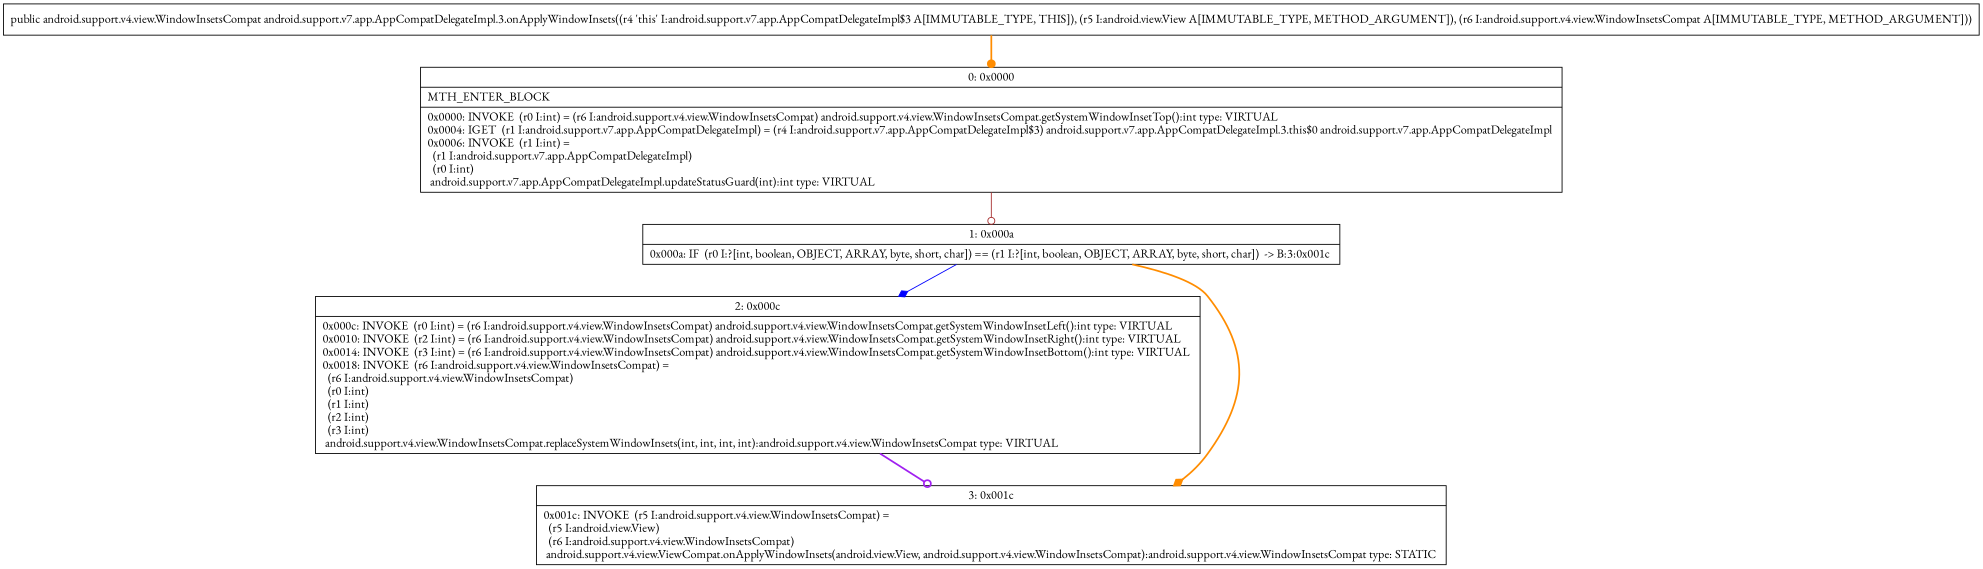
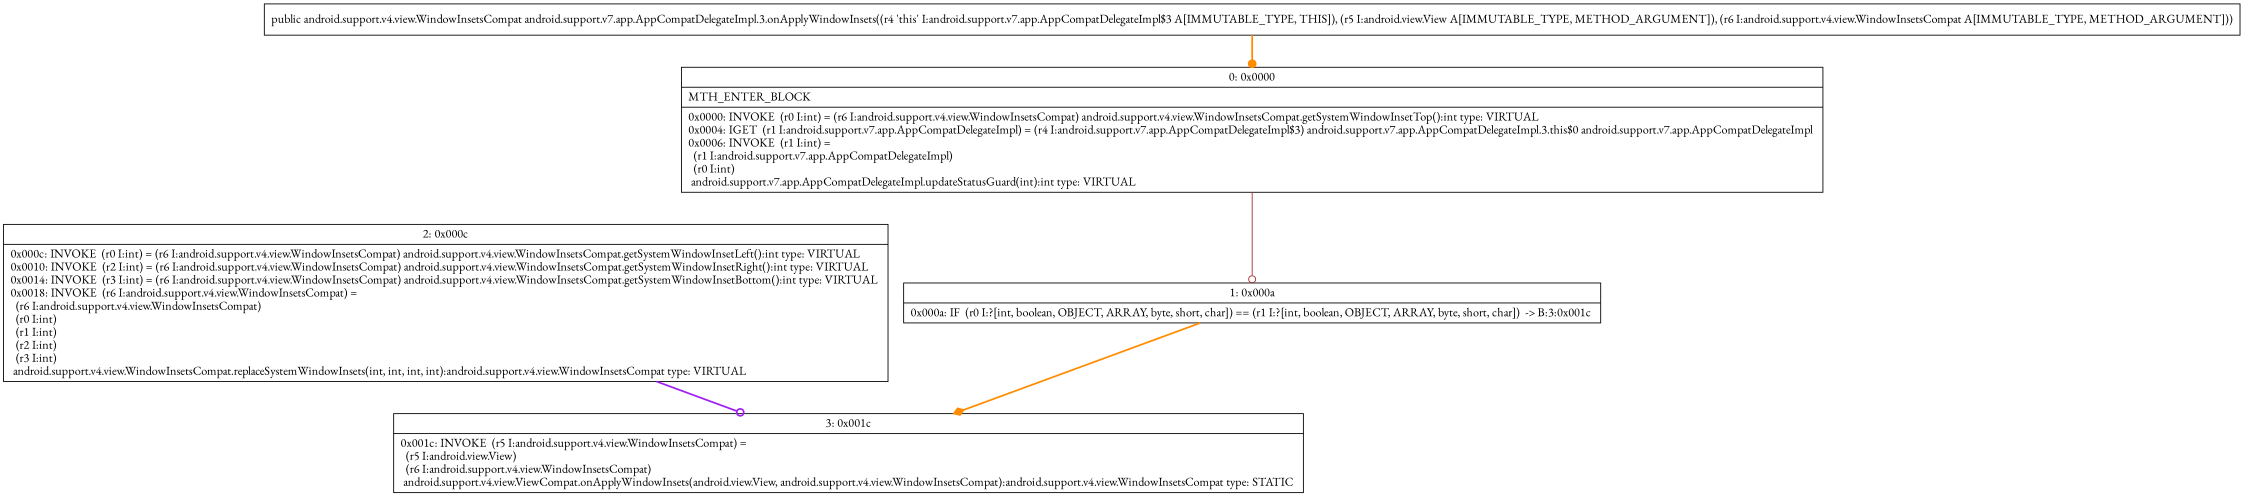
edge "1: 0x000a" -> "2: 0x000c": removed
